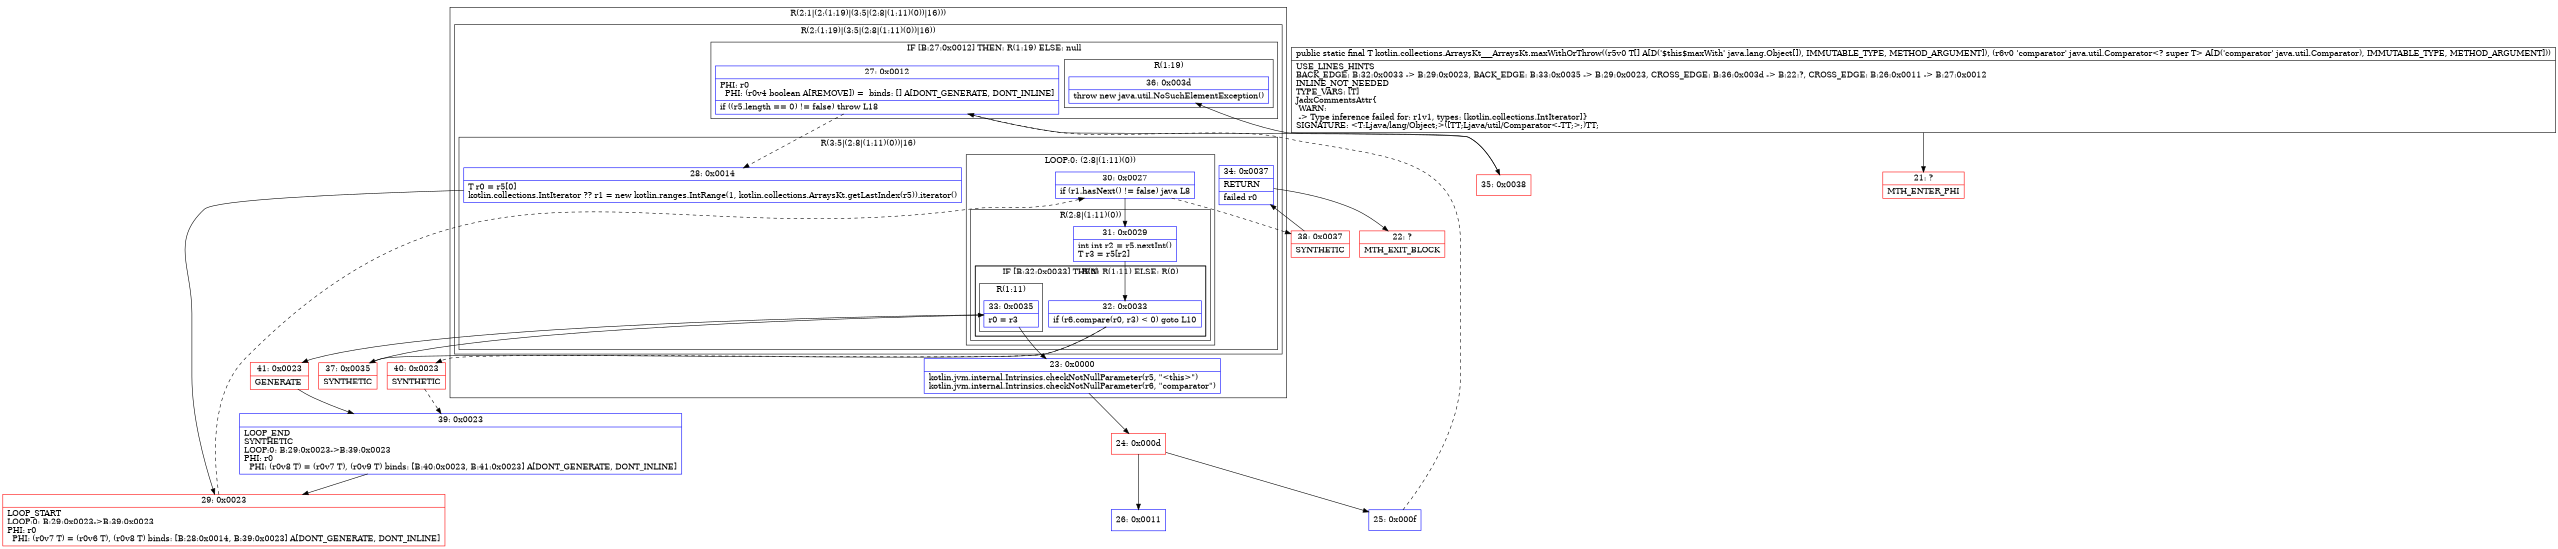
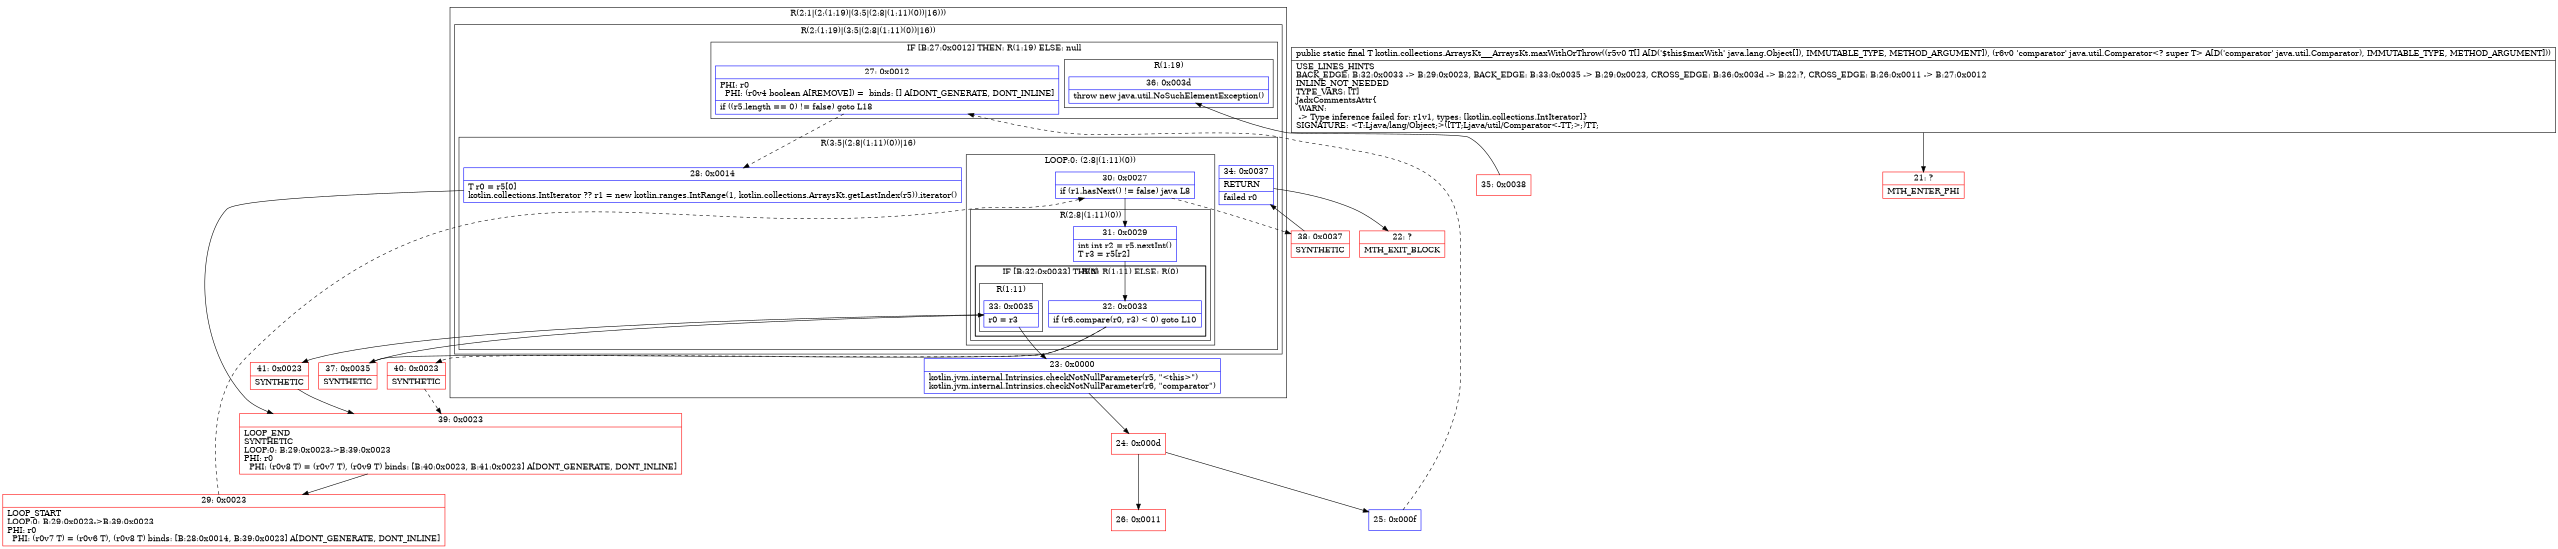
node "27: 0x0012": text "if ((r5.length == 0) != false) throw L18" -> "if ((r5.length == 0) != false) goto L18"
edge "27: 0x0012" -> "35: 0x0038": removed
edge "28: 0x0014" -> "29: 0x0023": now "28: 0x0014" -> "39: 0x0023"
node "41: 0x0023": text "GENERATE" -> "SYNTHETIC"
node "39: 0x0023": color blue -> red
node "26: 0x0011": color blue -> red
